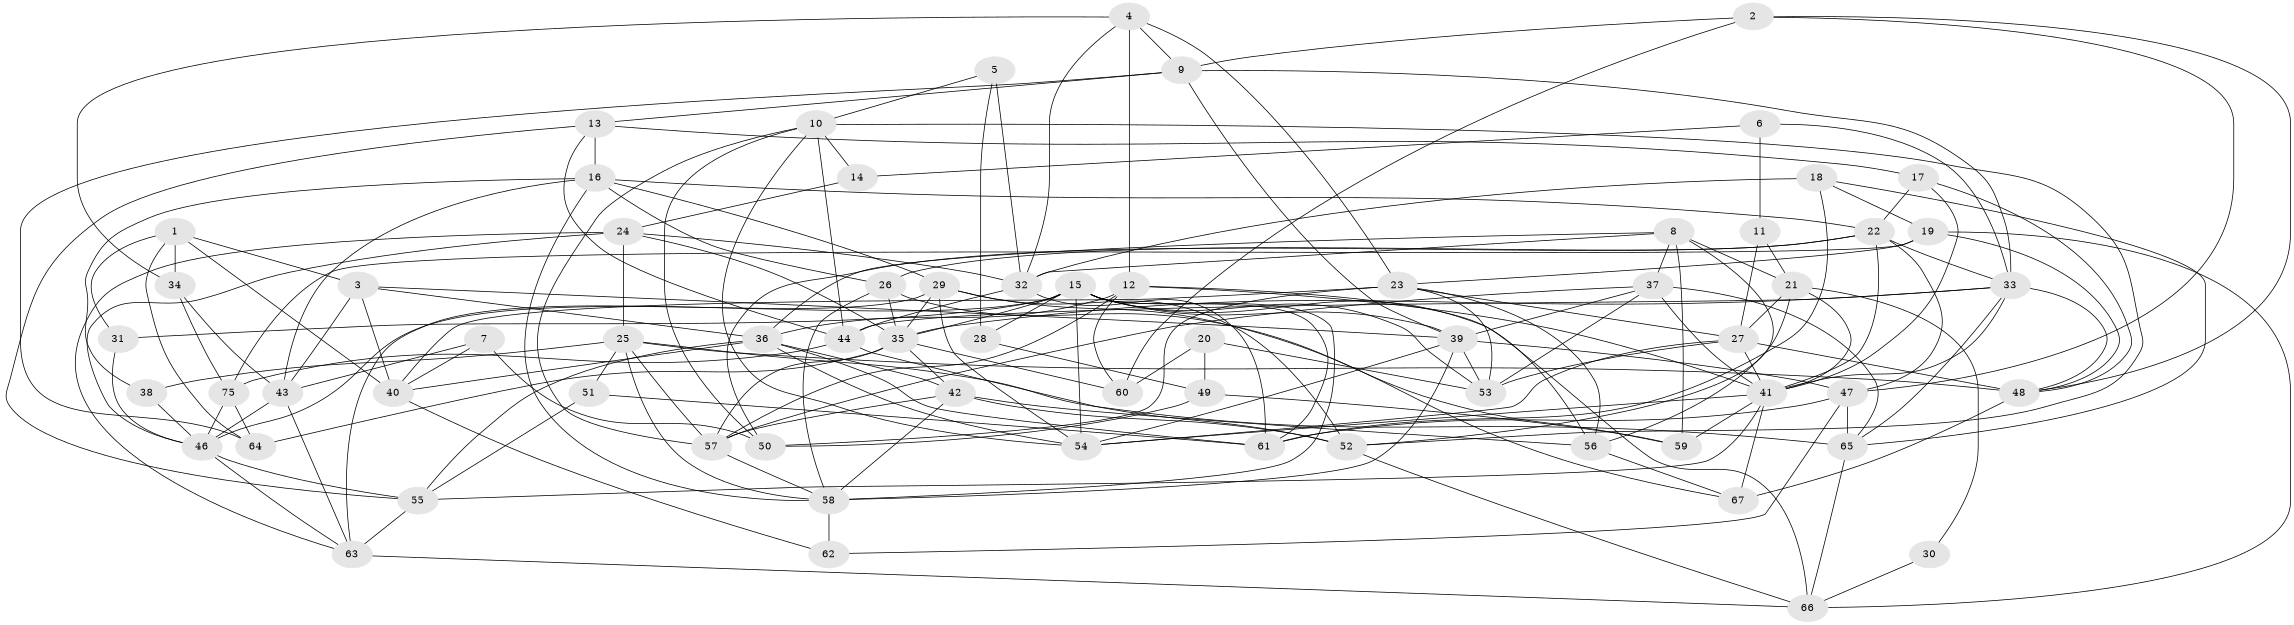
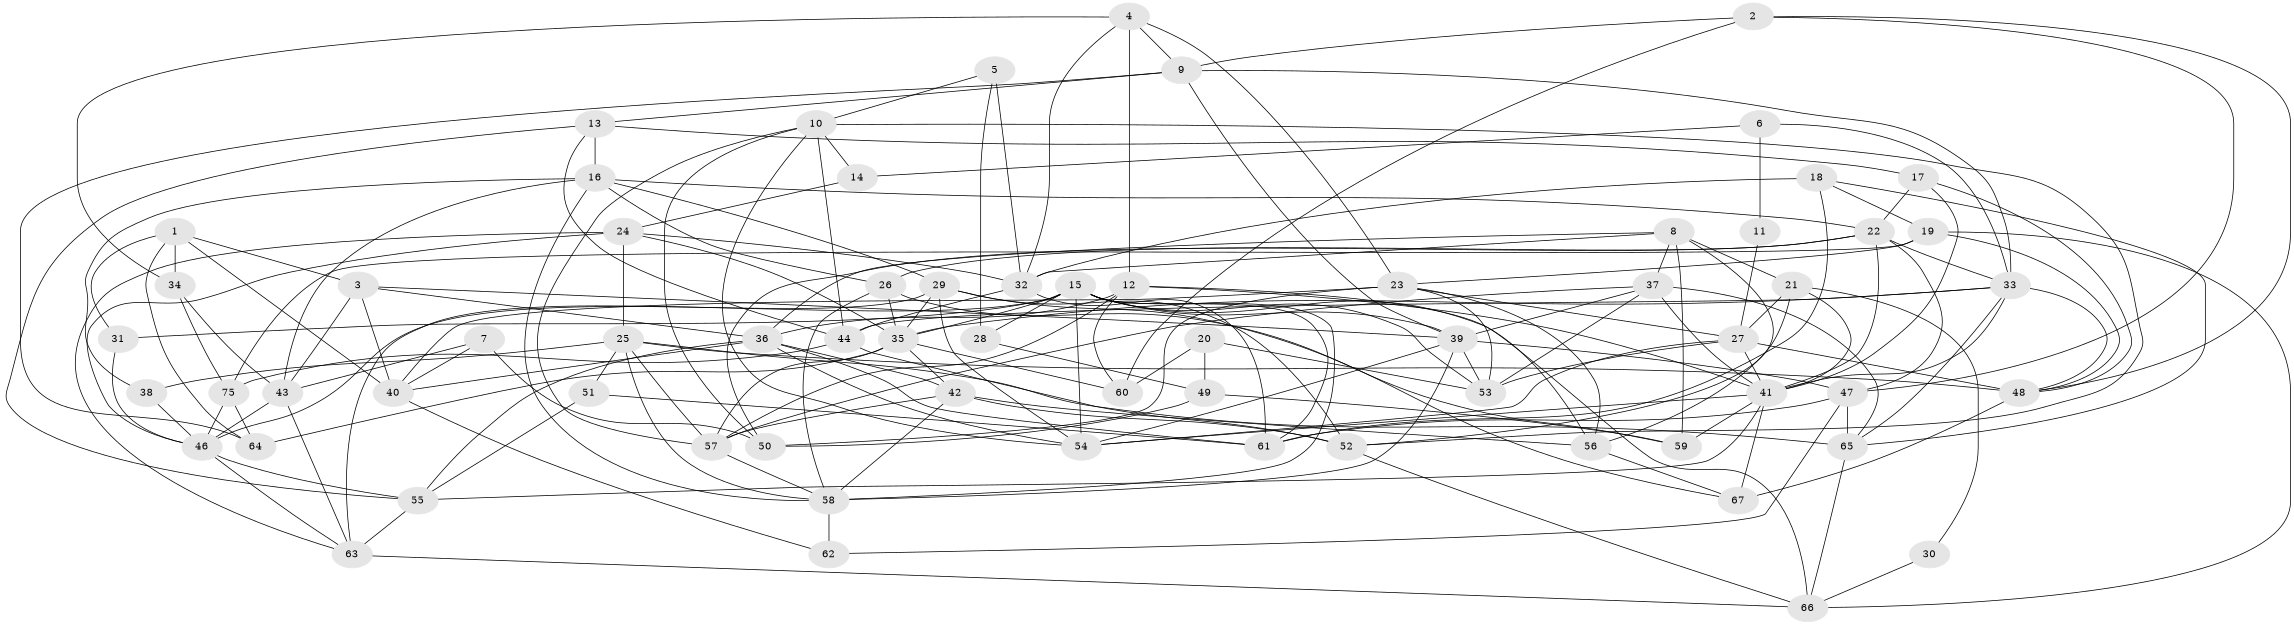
edge "11" -- "21": removed
